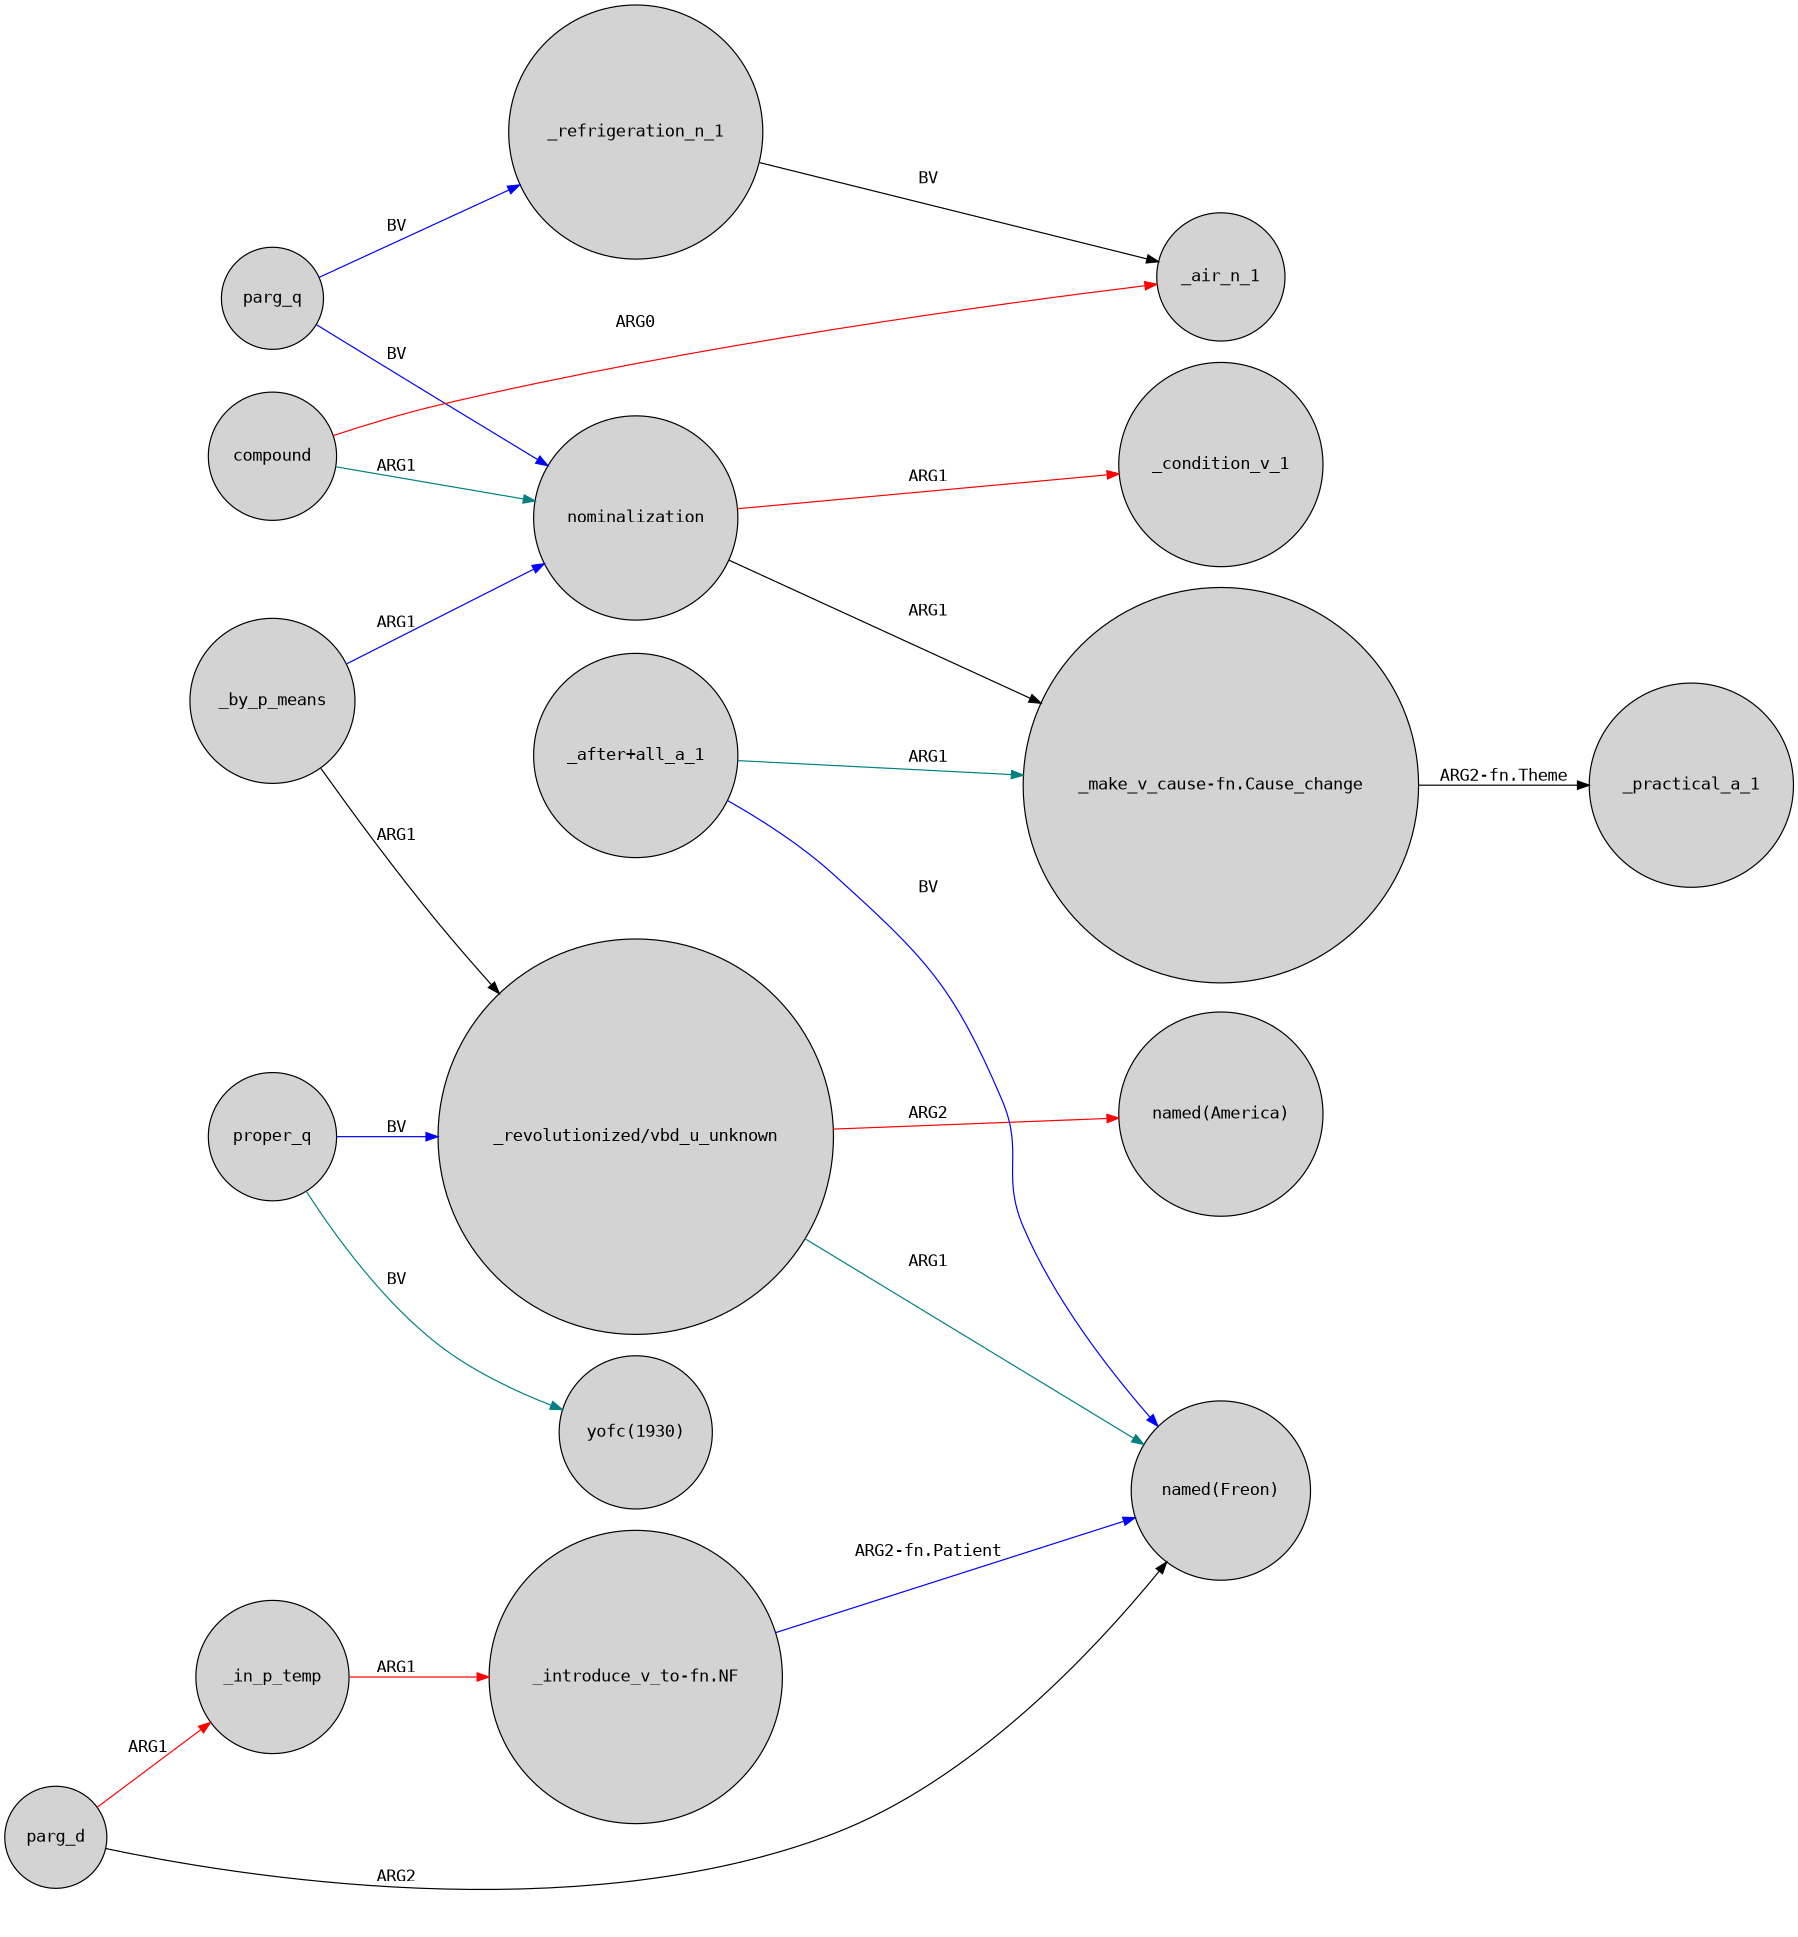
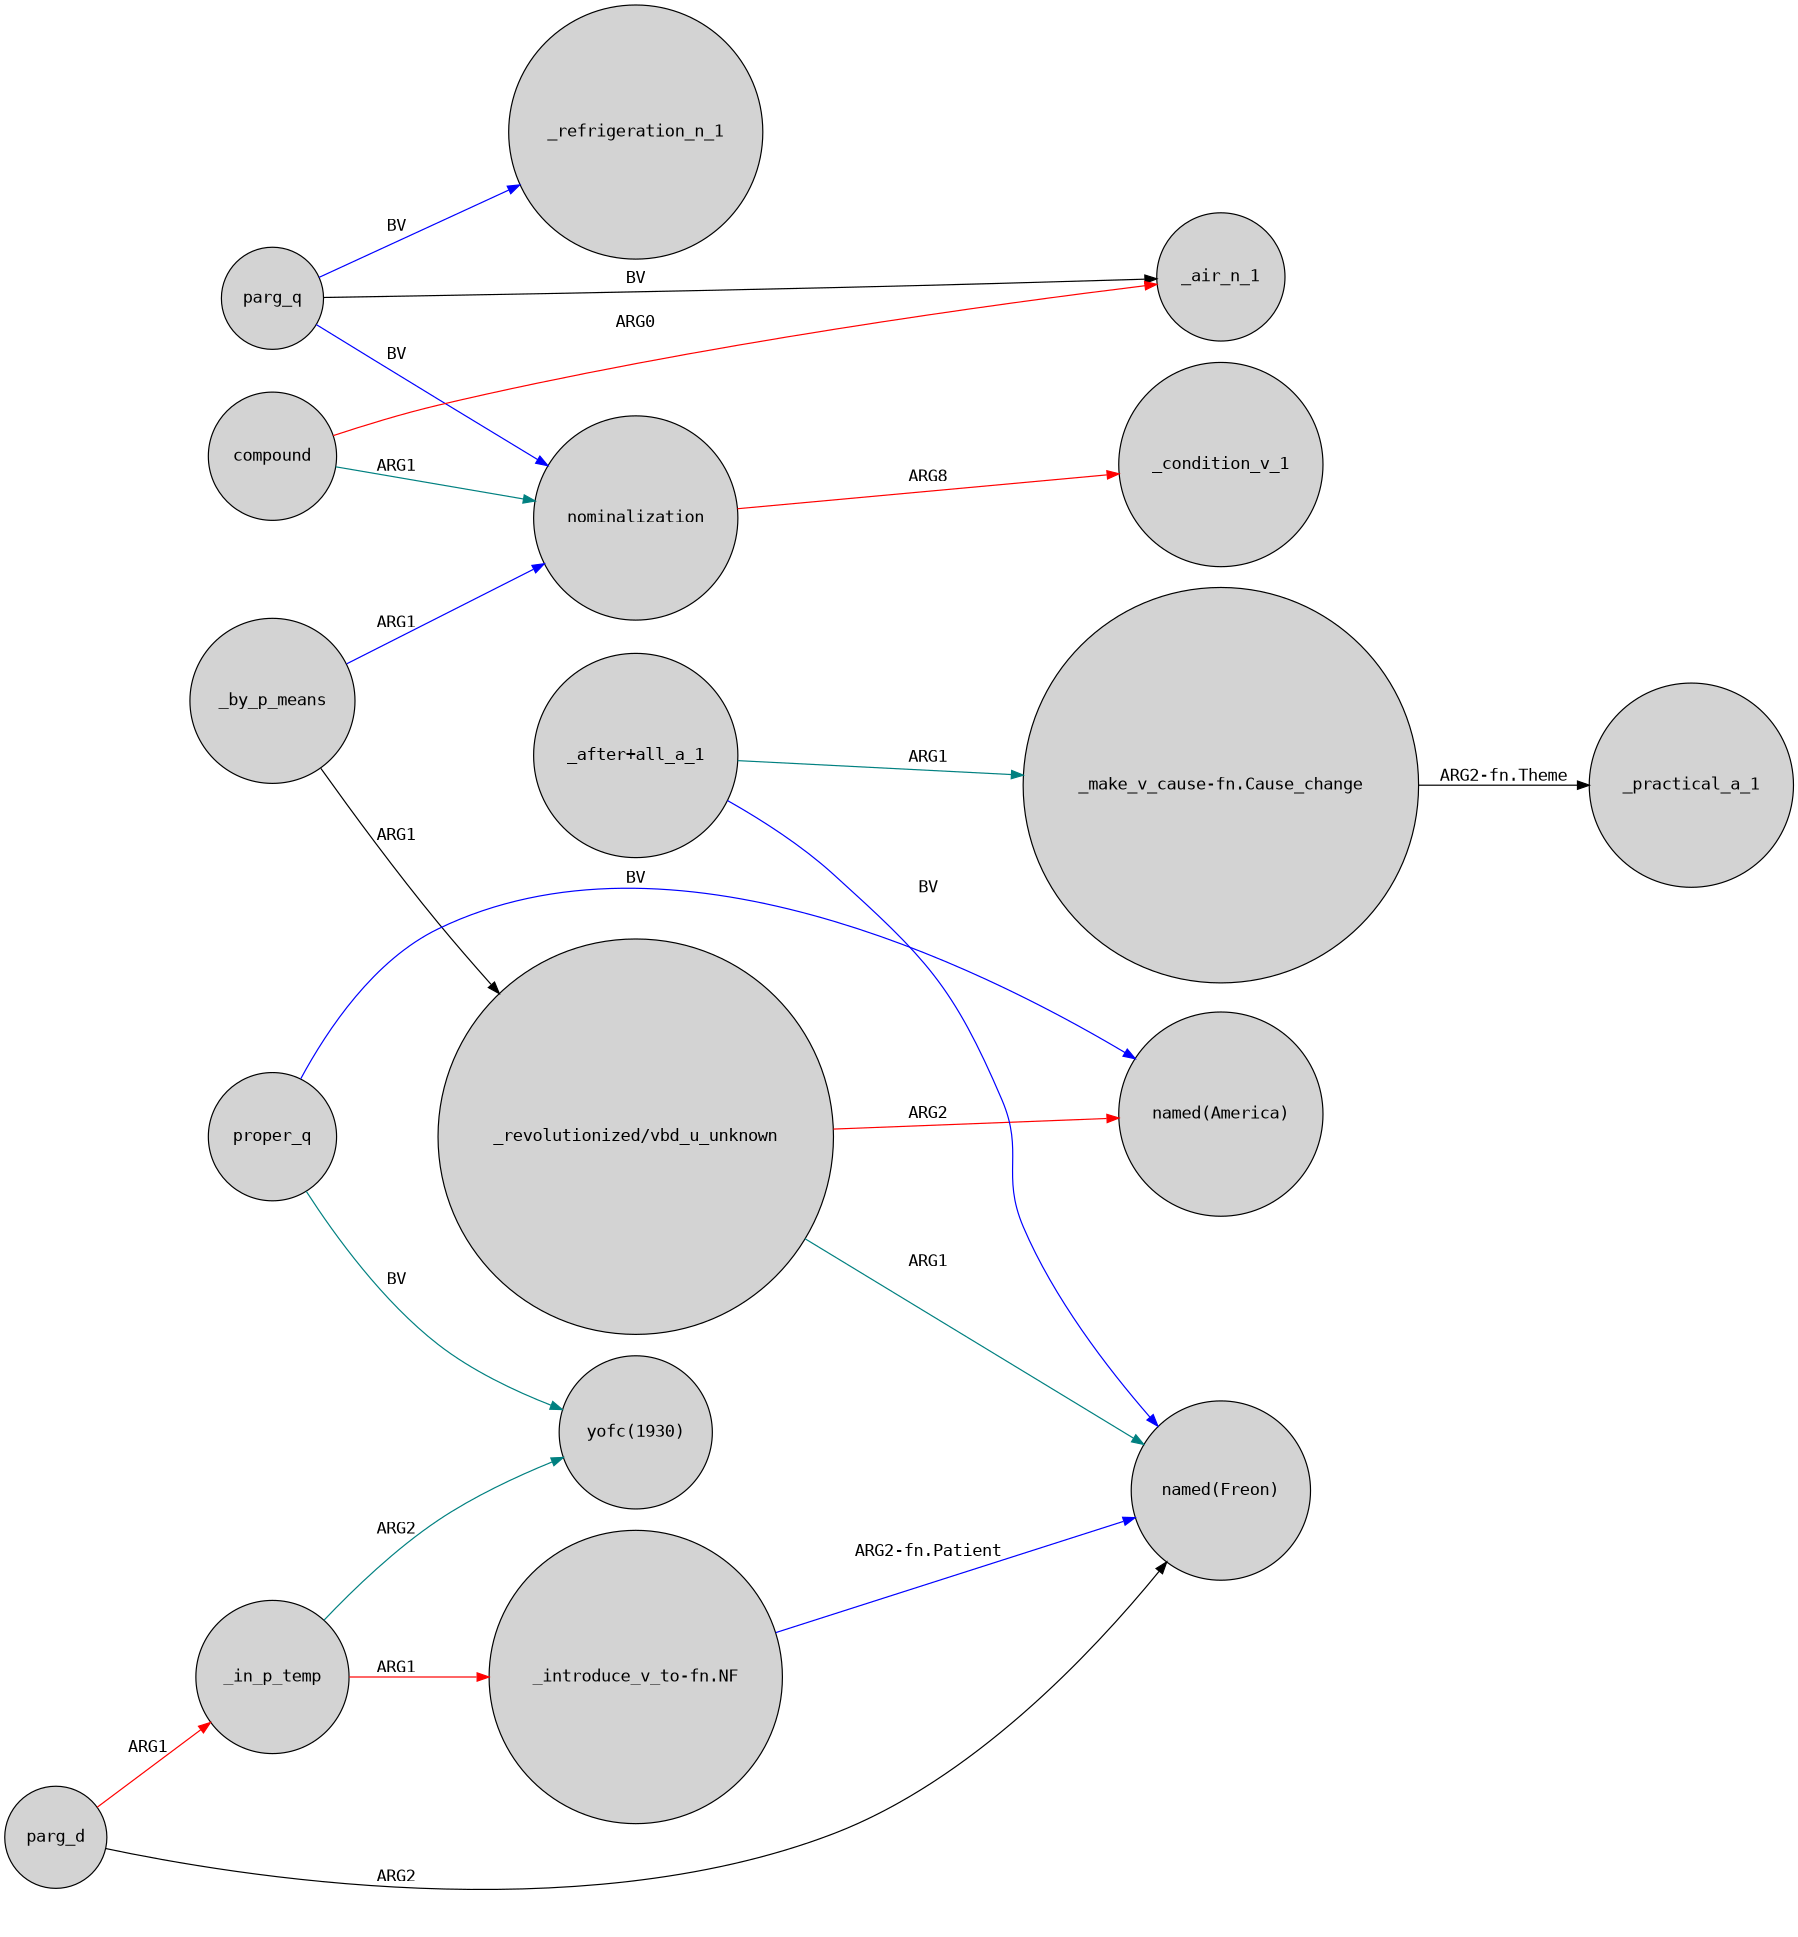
edge "_refrigeration_n_1" -> "_air_n_1": now "parg_q" -> "_air_n_1"
edge "nominalization" -> "_condition_v_1": label "ARG1" -> "ARG8"
edge "nominalization" -> "_make_v_cause-fn.Cause_change": removed, label "ARG1"
edge "proper_q" -> "_revolutionized/vbd_u_unknown": now "proper_q" -> "named(America)"
edge "_in_p_temp" -> "yofc(1930)": added, label "ARG2"
